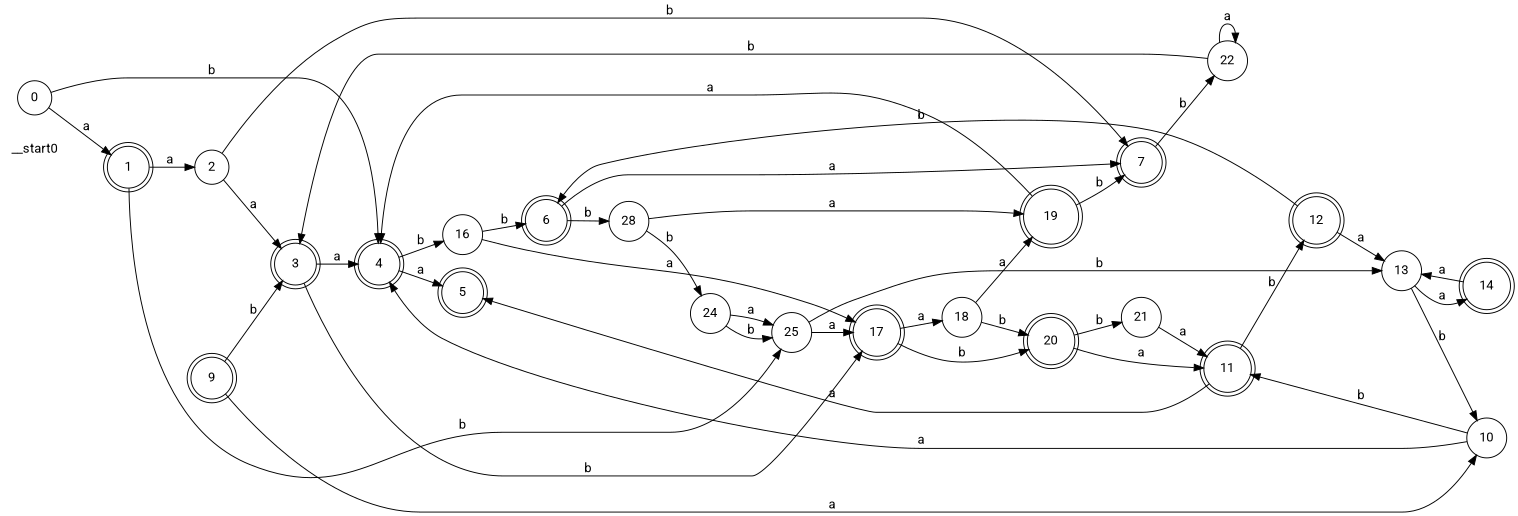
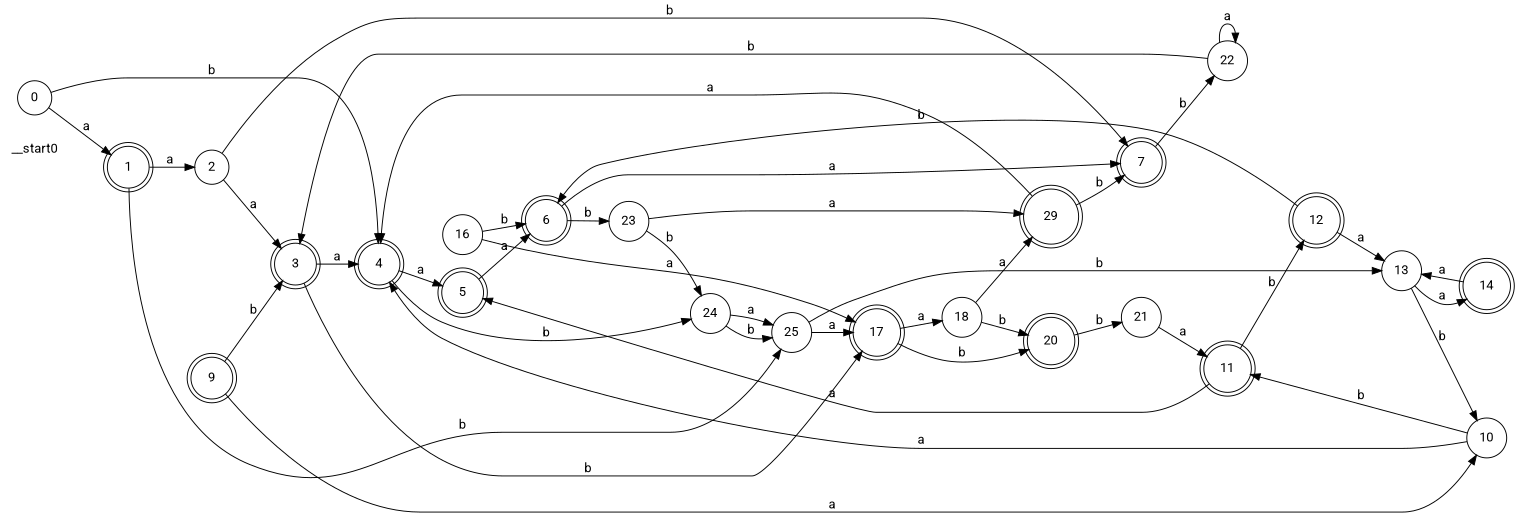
node "19": label "19" -> "29"
node "28": label "28" -> "23"
edge "4" -> "16": now "4" -> "24"
edge "5" -> "6": added, label "a"
edge "20" -> "11": removed, label "a"
